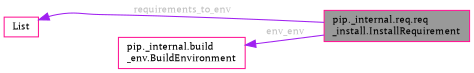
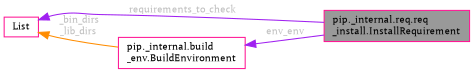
edge "pip._internal.req.req _install.InstallRequirement" -> "List": label " requirements_to_env" -> " requirements_to_check"
edge "pip._internal.build _env.BuildEnvironment" -> "List": added, label "_bin_dirs _lib_dirs"
